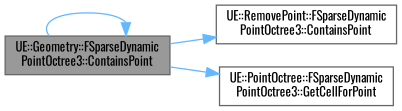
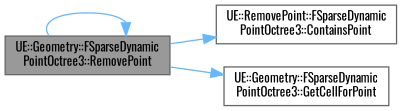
node "UE::Geometry::FSparseDynamic PointOctree3::ContainsPoint": label "UE::Geometry::FSparseDynamic PointOctree3::ContainsPoint" -> "UE::Geometry::FSparseDynamic PointOctree3::RemovePoint"
node "UE::PointOctree::FSparseDynamic PointOctree3::GetCellForPoint": label "UE::PointOctree::FSparseDynamic PointOctree3::GetCellForPoint" -> "UE::Geometry::FSparseDynamic PointOctree3::GetCellForPoint"
